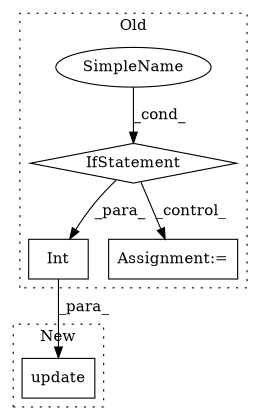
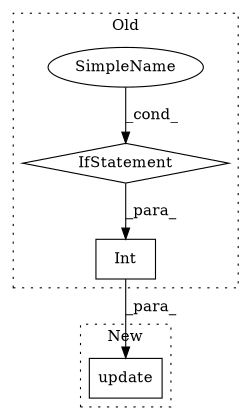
node "Assignment:=": removed
